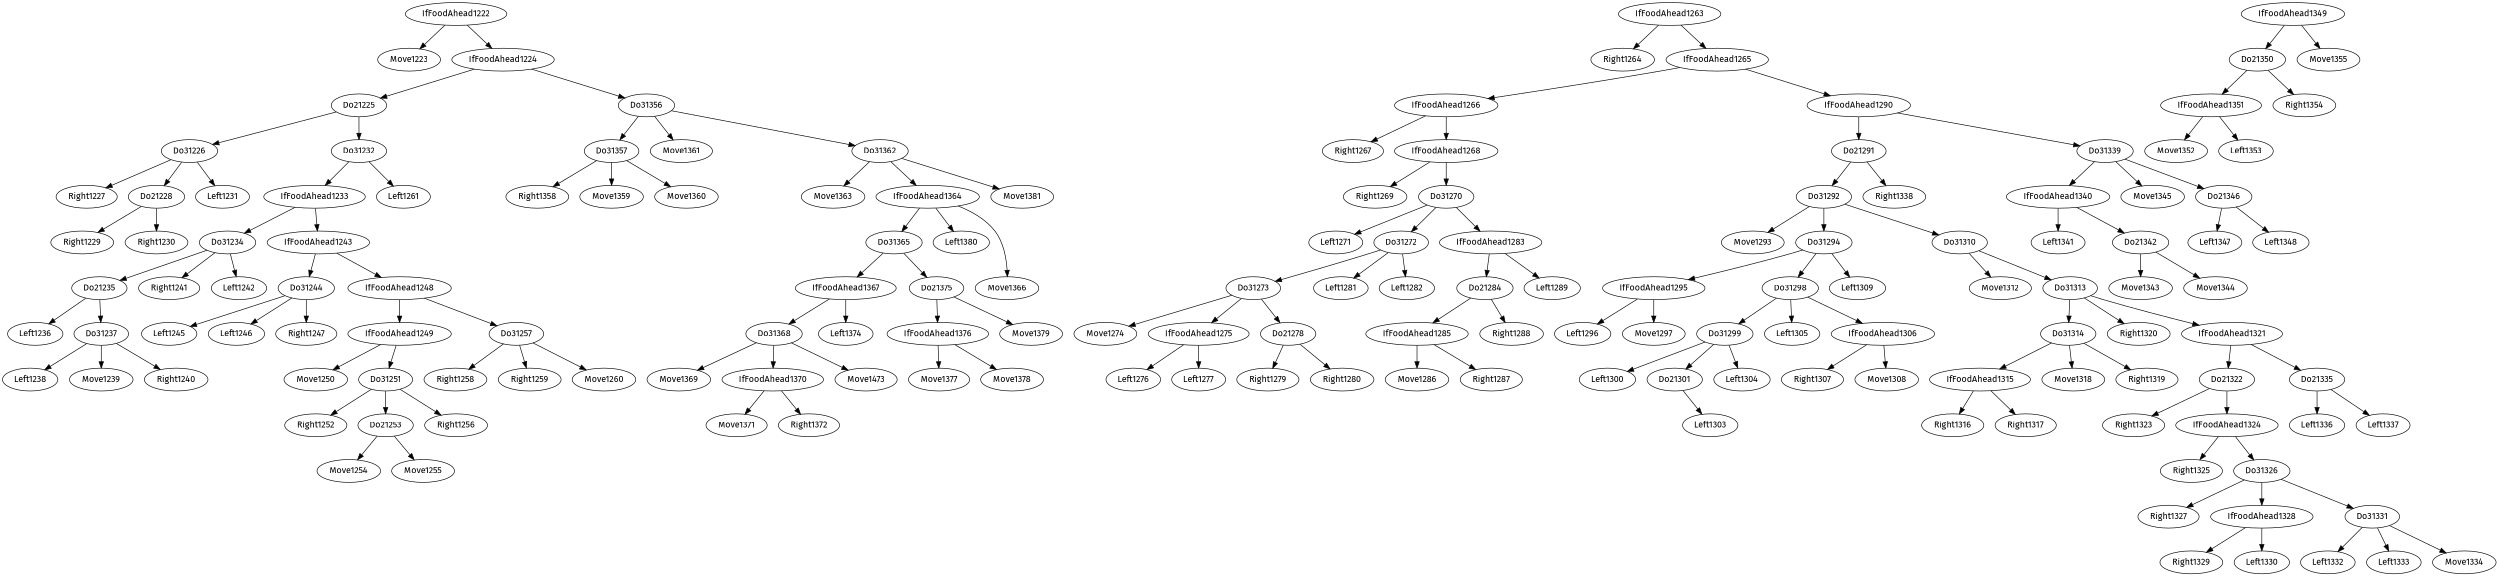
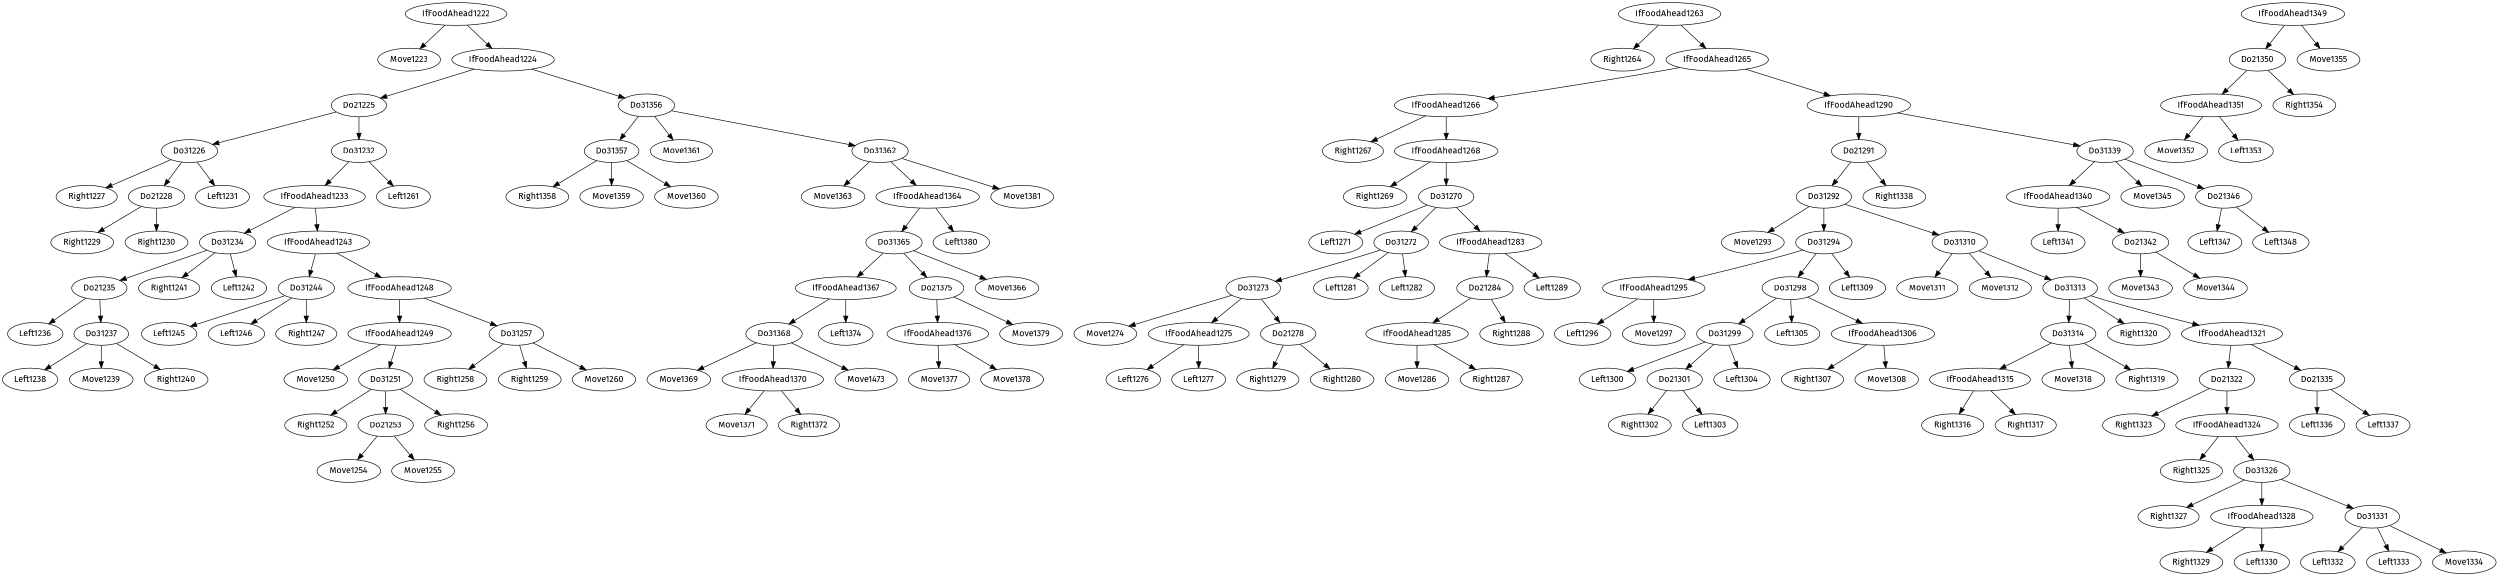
edge "IfFoodAhead1364" -> "Move1366": now "Do31365" -> "Move1366"
node "Move1311": added
node "Right1302": added
